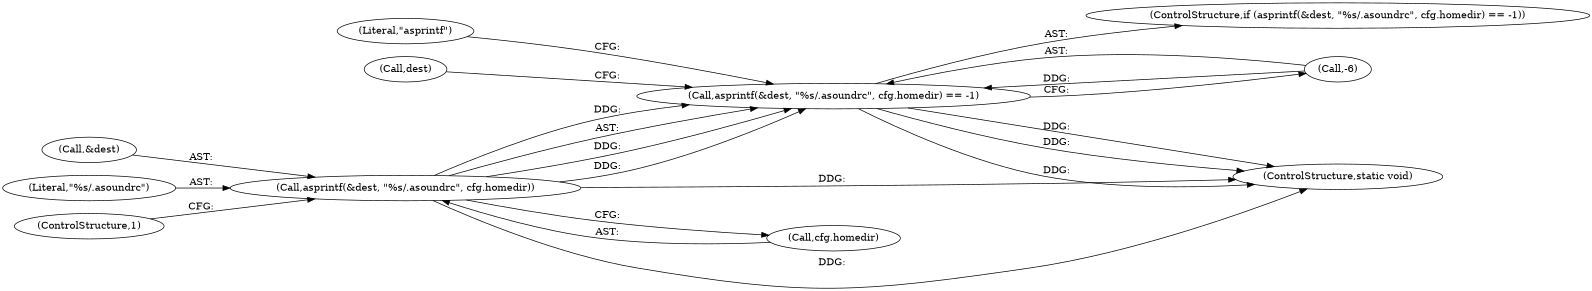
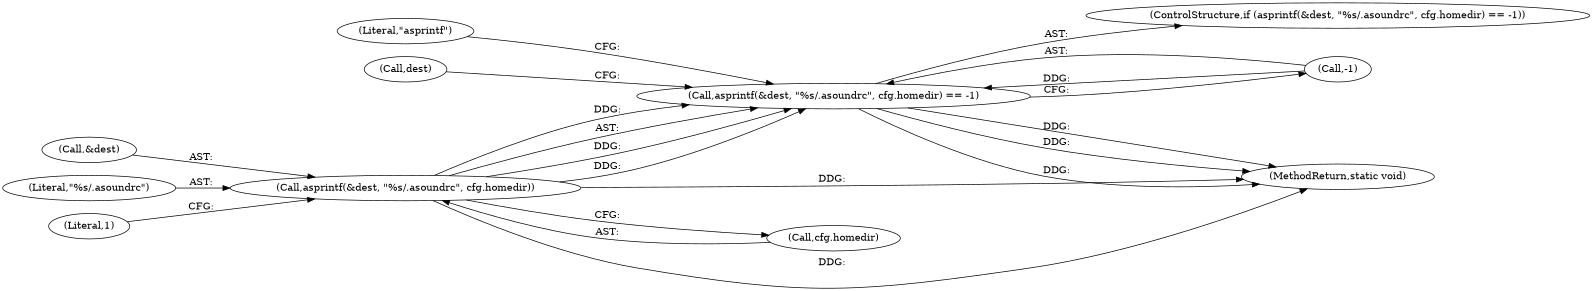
node "(Call,-6)": label "(Call,-6)" -> "(Call,-1)"
node "(ControlStructure,static void)": label "(ControlStructure,static void)" -> "(MethodReturn,static void)"
node "(ControlStructure,1)": label "(ControlStructure,1)" -> "(Literal,1)"
